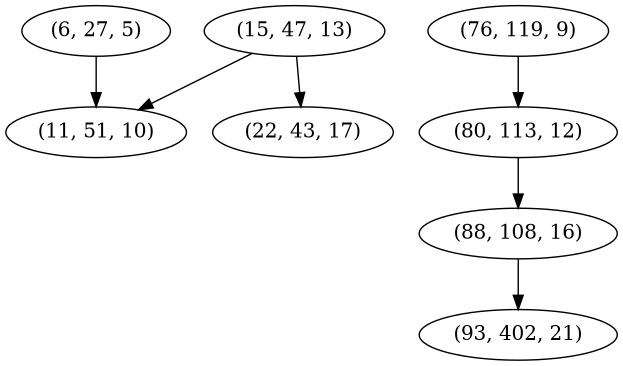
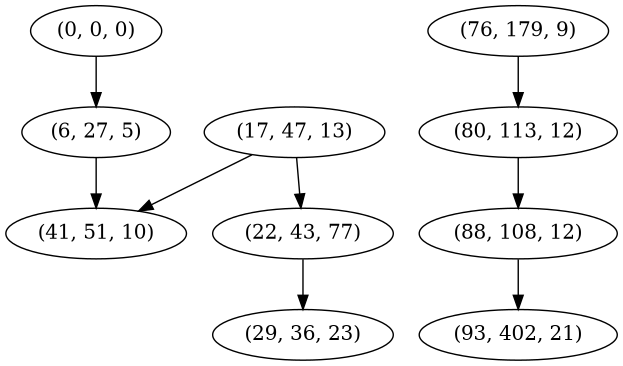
node "(0, 0, 0)": added
node "(15, 47, 13)": label "(15, 47, 13)" -> "(17, 47, 13)"
node "(76, 119, 9)": label "(76, 119, 9)" -> "(76, 179, 9)"
node "(11, 51, 10)": label "(11, 51, 10)" -> "(41, 51, 10)"
node "(22, 43, 17)": label "(22, 43, 17)" -> "(22, 43, 77)"
node "(88, 108, 16)": label "(88, 108, 16)" -> "(88, 108, 12)"
node "(29, 36, 23)": added
